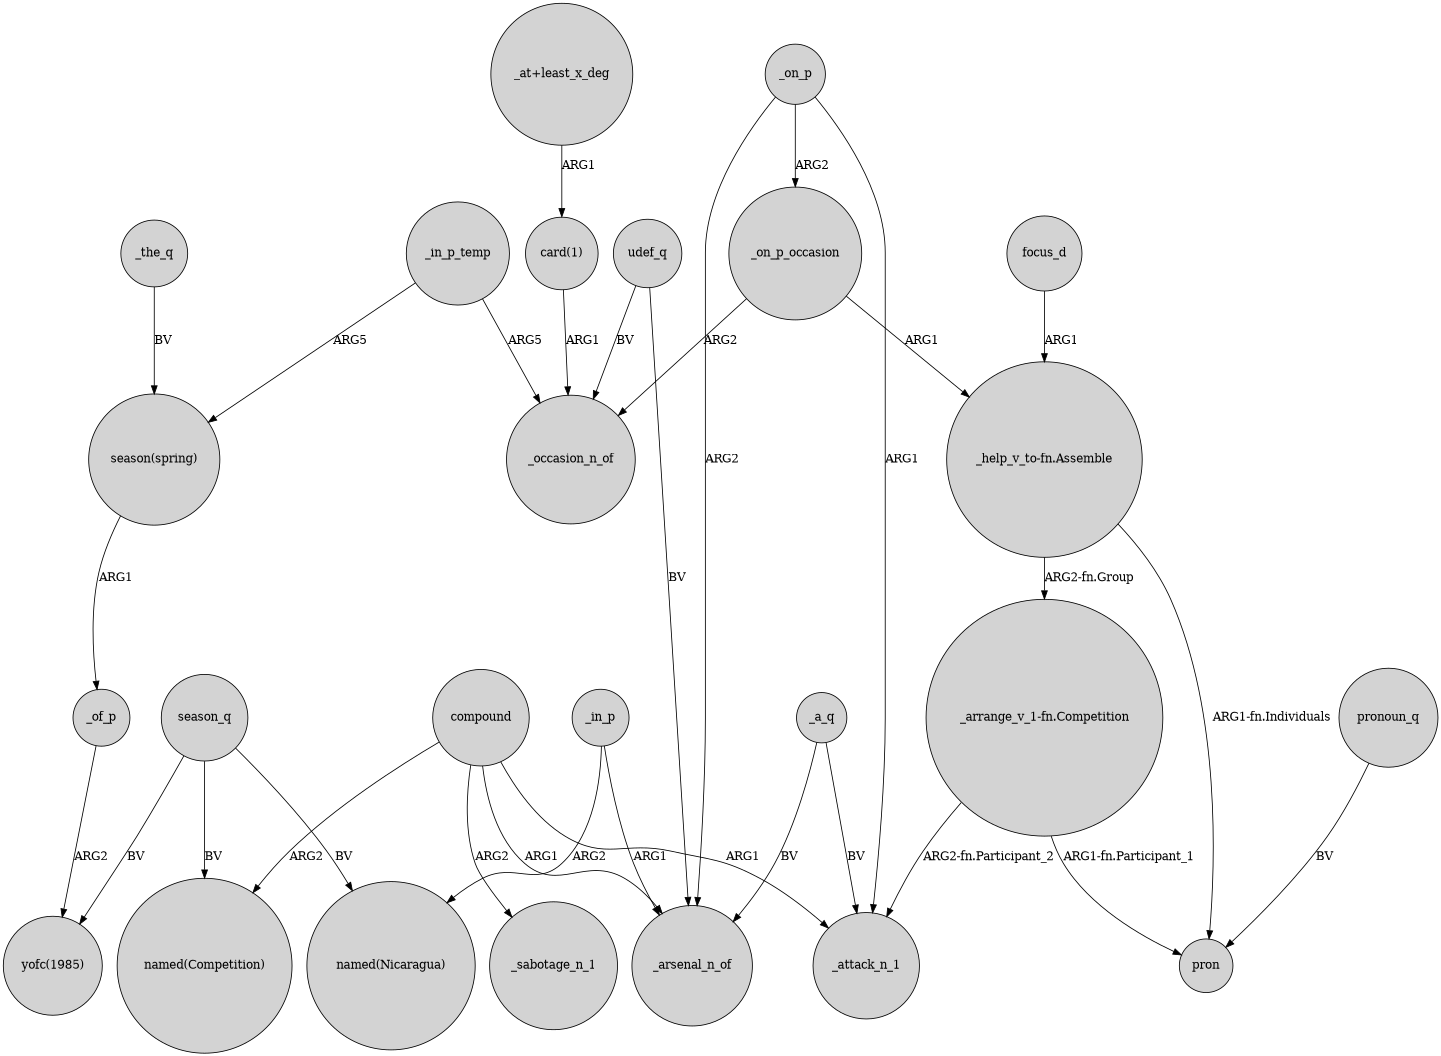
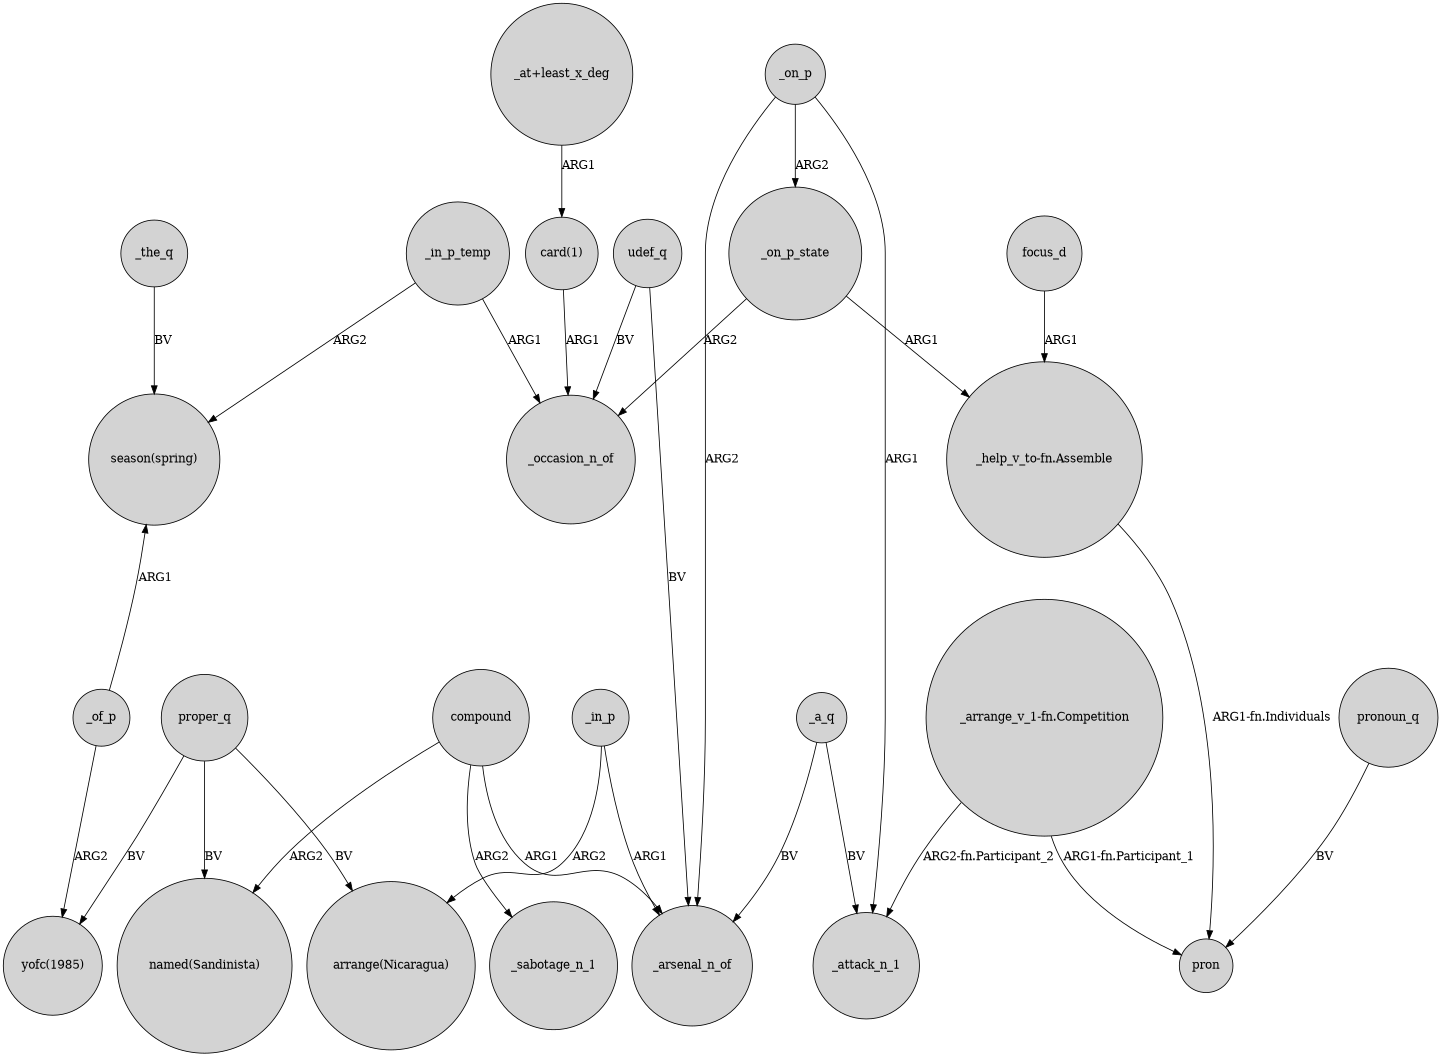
node "_on_p_occasion": label "_on_p_occasion" -> "_on_p_state"
edge "_in_p_temp" -> "season(spring)": label "ARG5" -> "ARG2"
edge "_in_p_temp" -> "_occasion_n_of": label "ARG5" -> "ARG1"
edge "_help_v_to-fn.Assemble" -> "_arrange_v_1-fn.Competition": removed, label "ARG2-fn.Group"
edge "season(spring)" -> "_of_p": reversed
node "season_q": label "season_q" -> "proper_q"
edge "compound" -> "_attack_n_1": removed, label "ARG1"
node "named(Competition)": label "named(Competition)" -> "named(Sandinista)"
node "named(Nicaragua)": label "named(Nicaragua)" -> "arrange(Nicaragua)"
